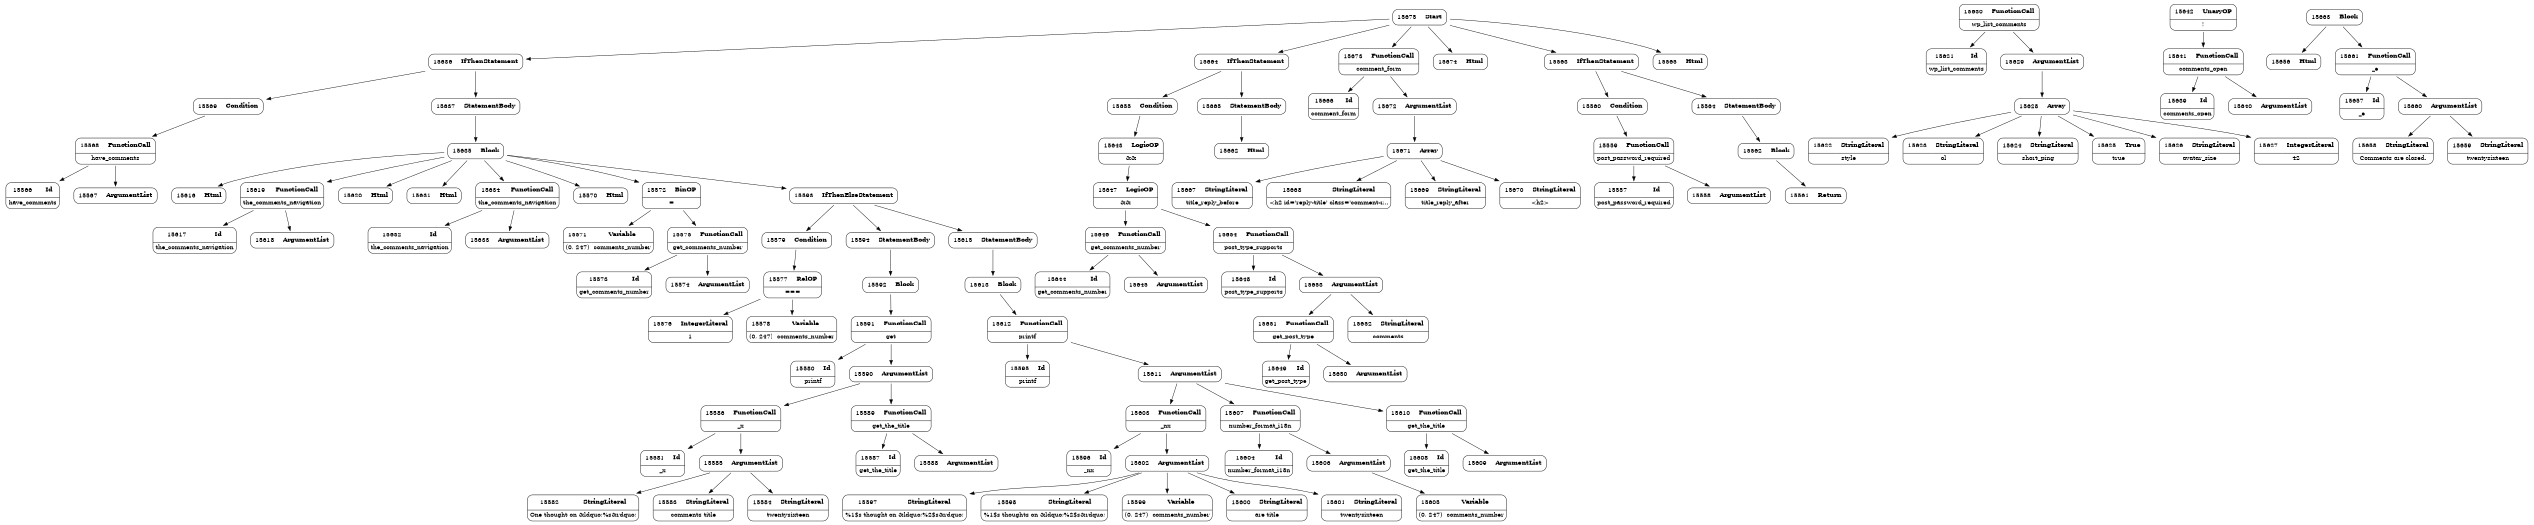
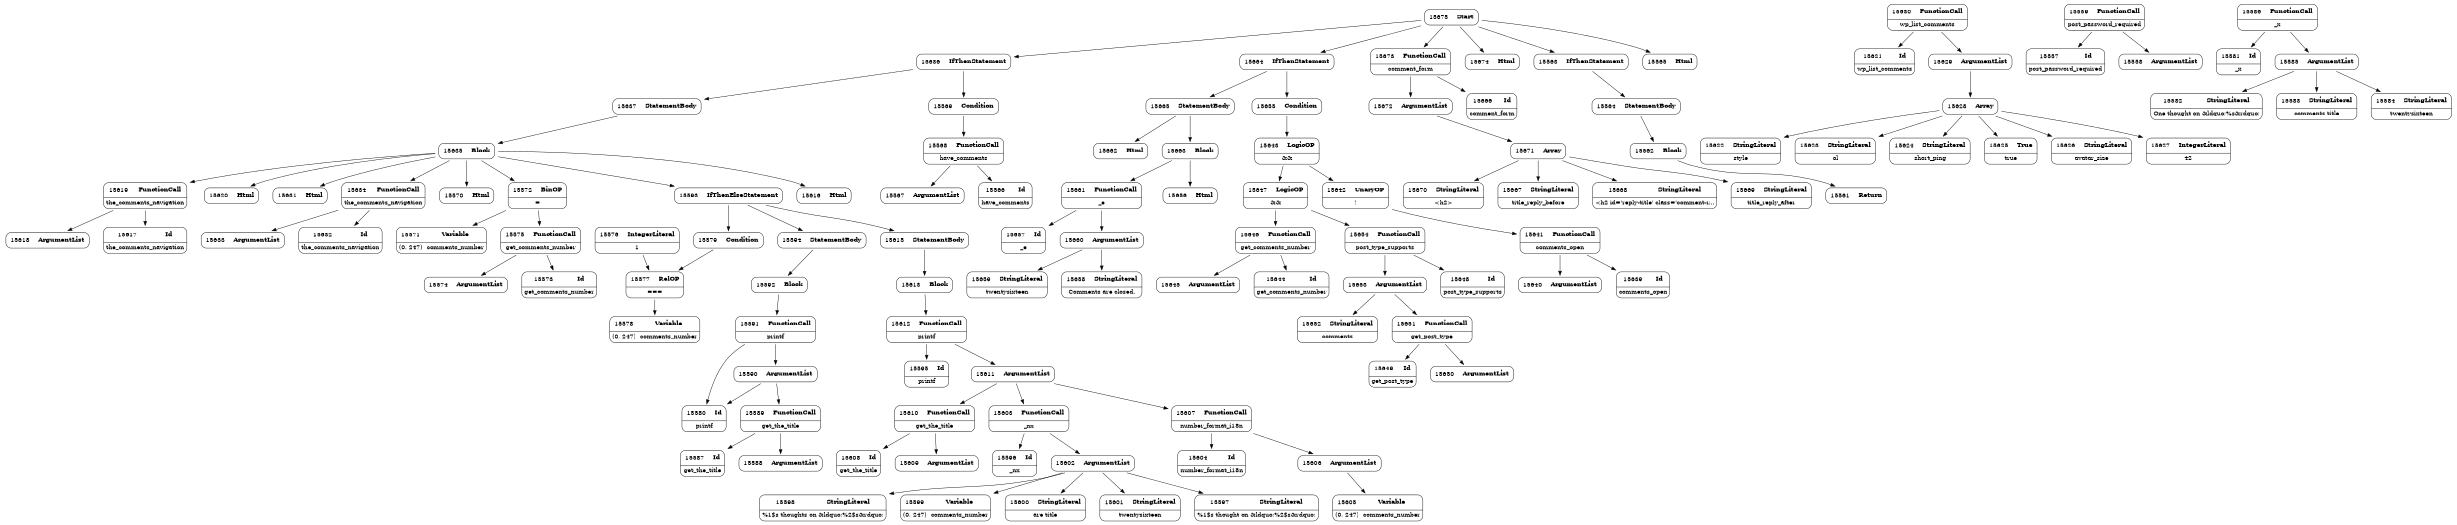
node "15560": removed
edge "15665" -> "15663": added
edge "15643" -> "15642": added
edge "15577" -> "15576": reversed
node "15591": text "get" -> "printf"
edge "15590" -> "15586": now "15590" -> "15580"
